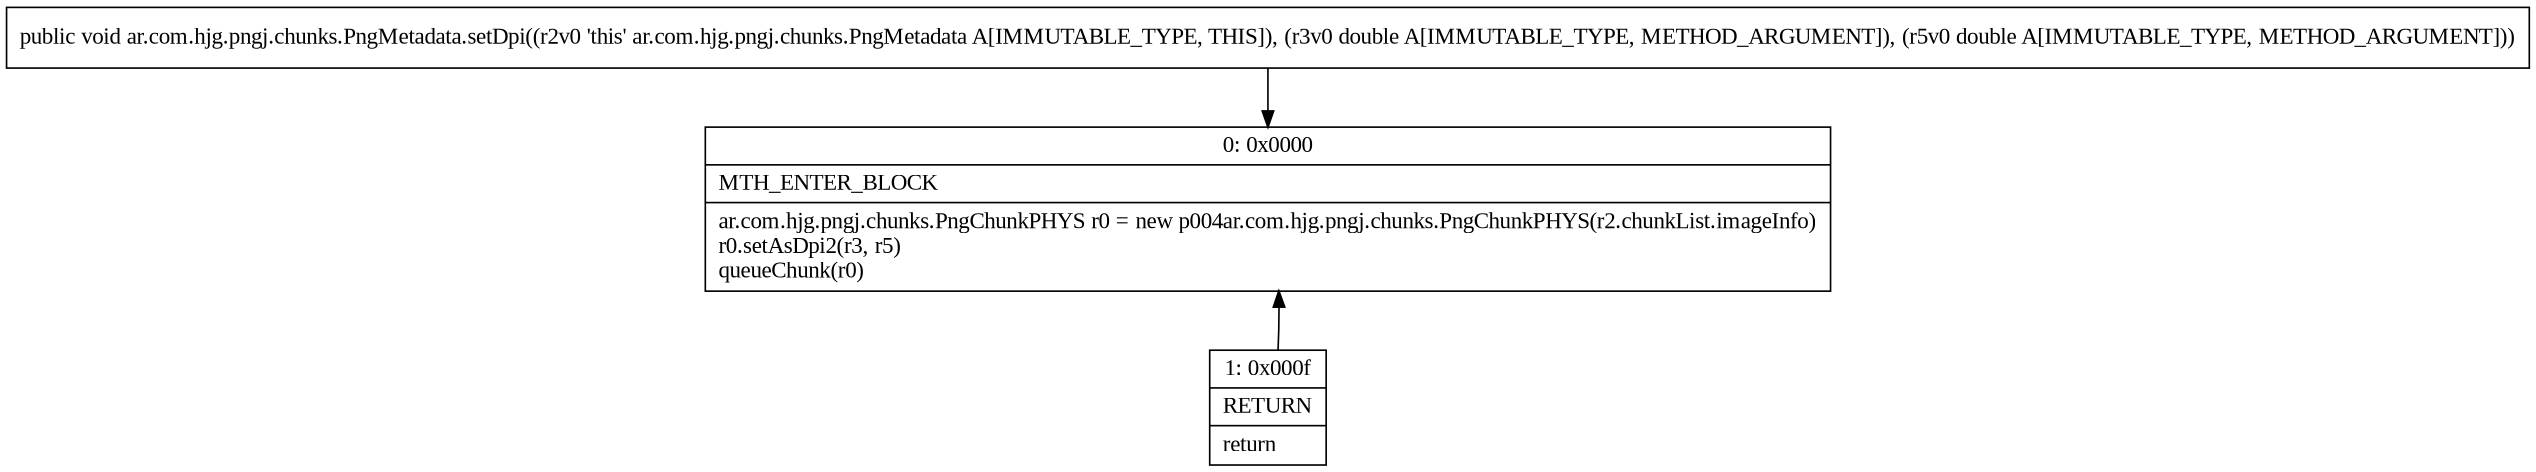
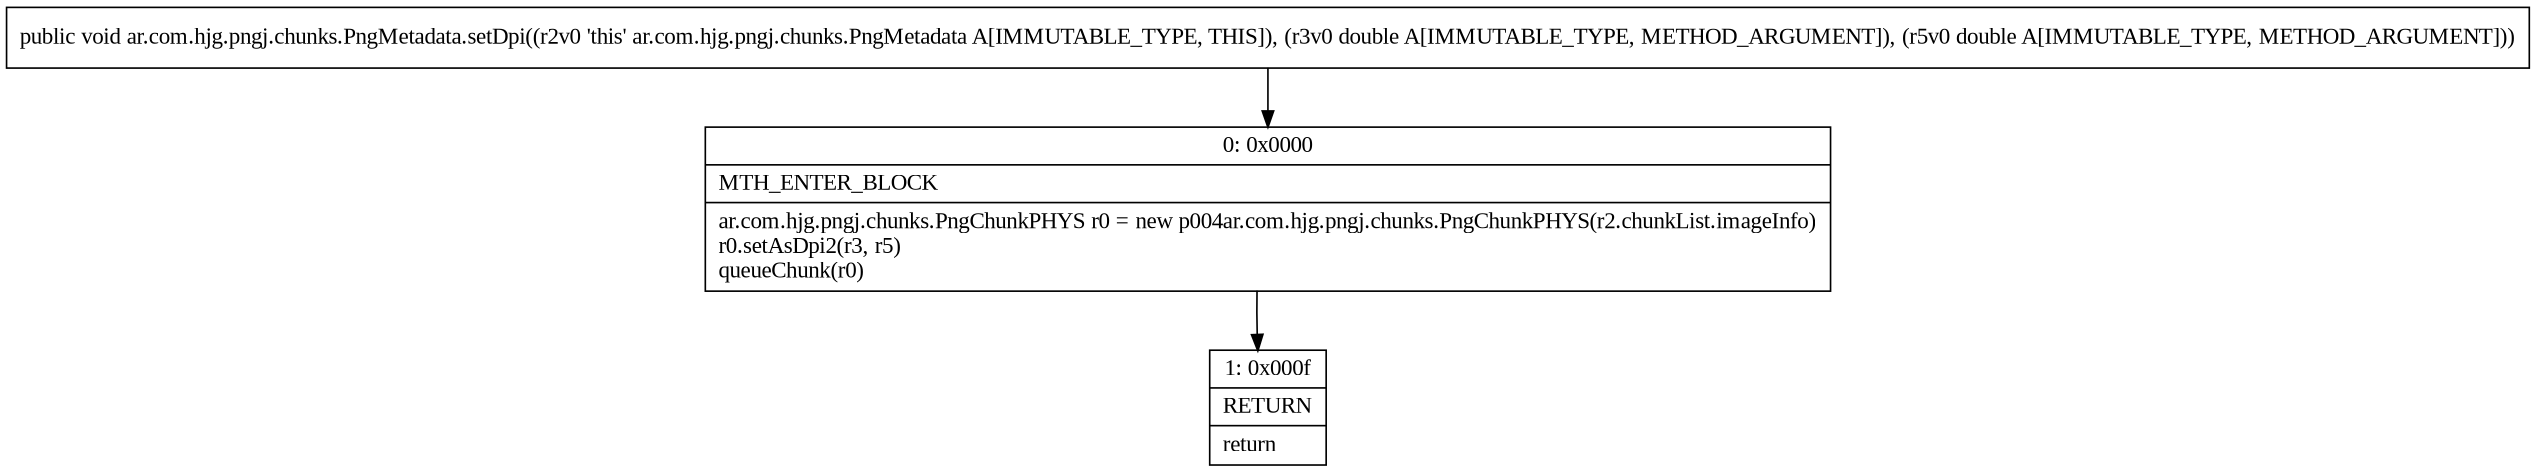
edge "1: 0x000f" -> "0: 0x0000": reversed
